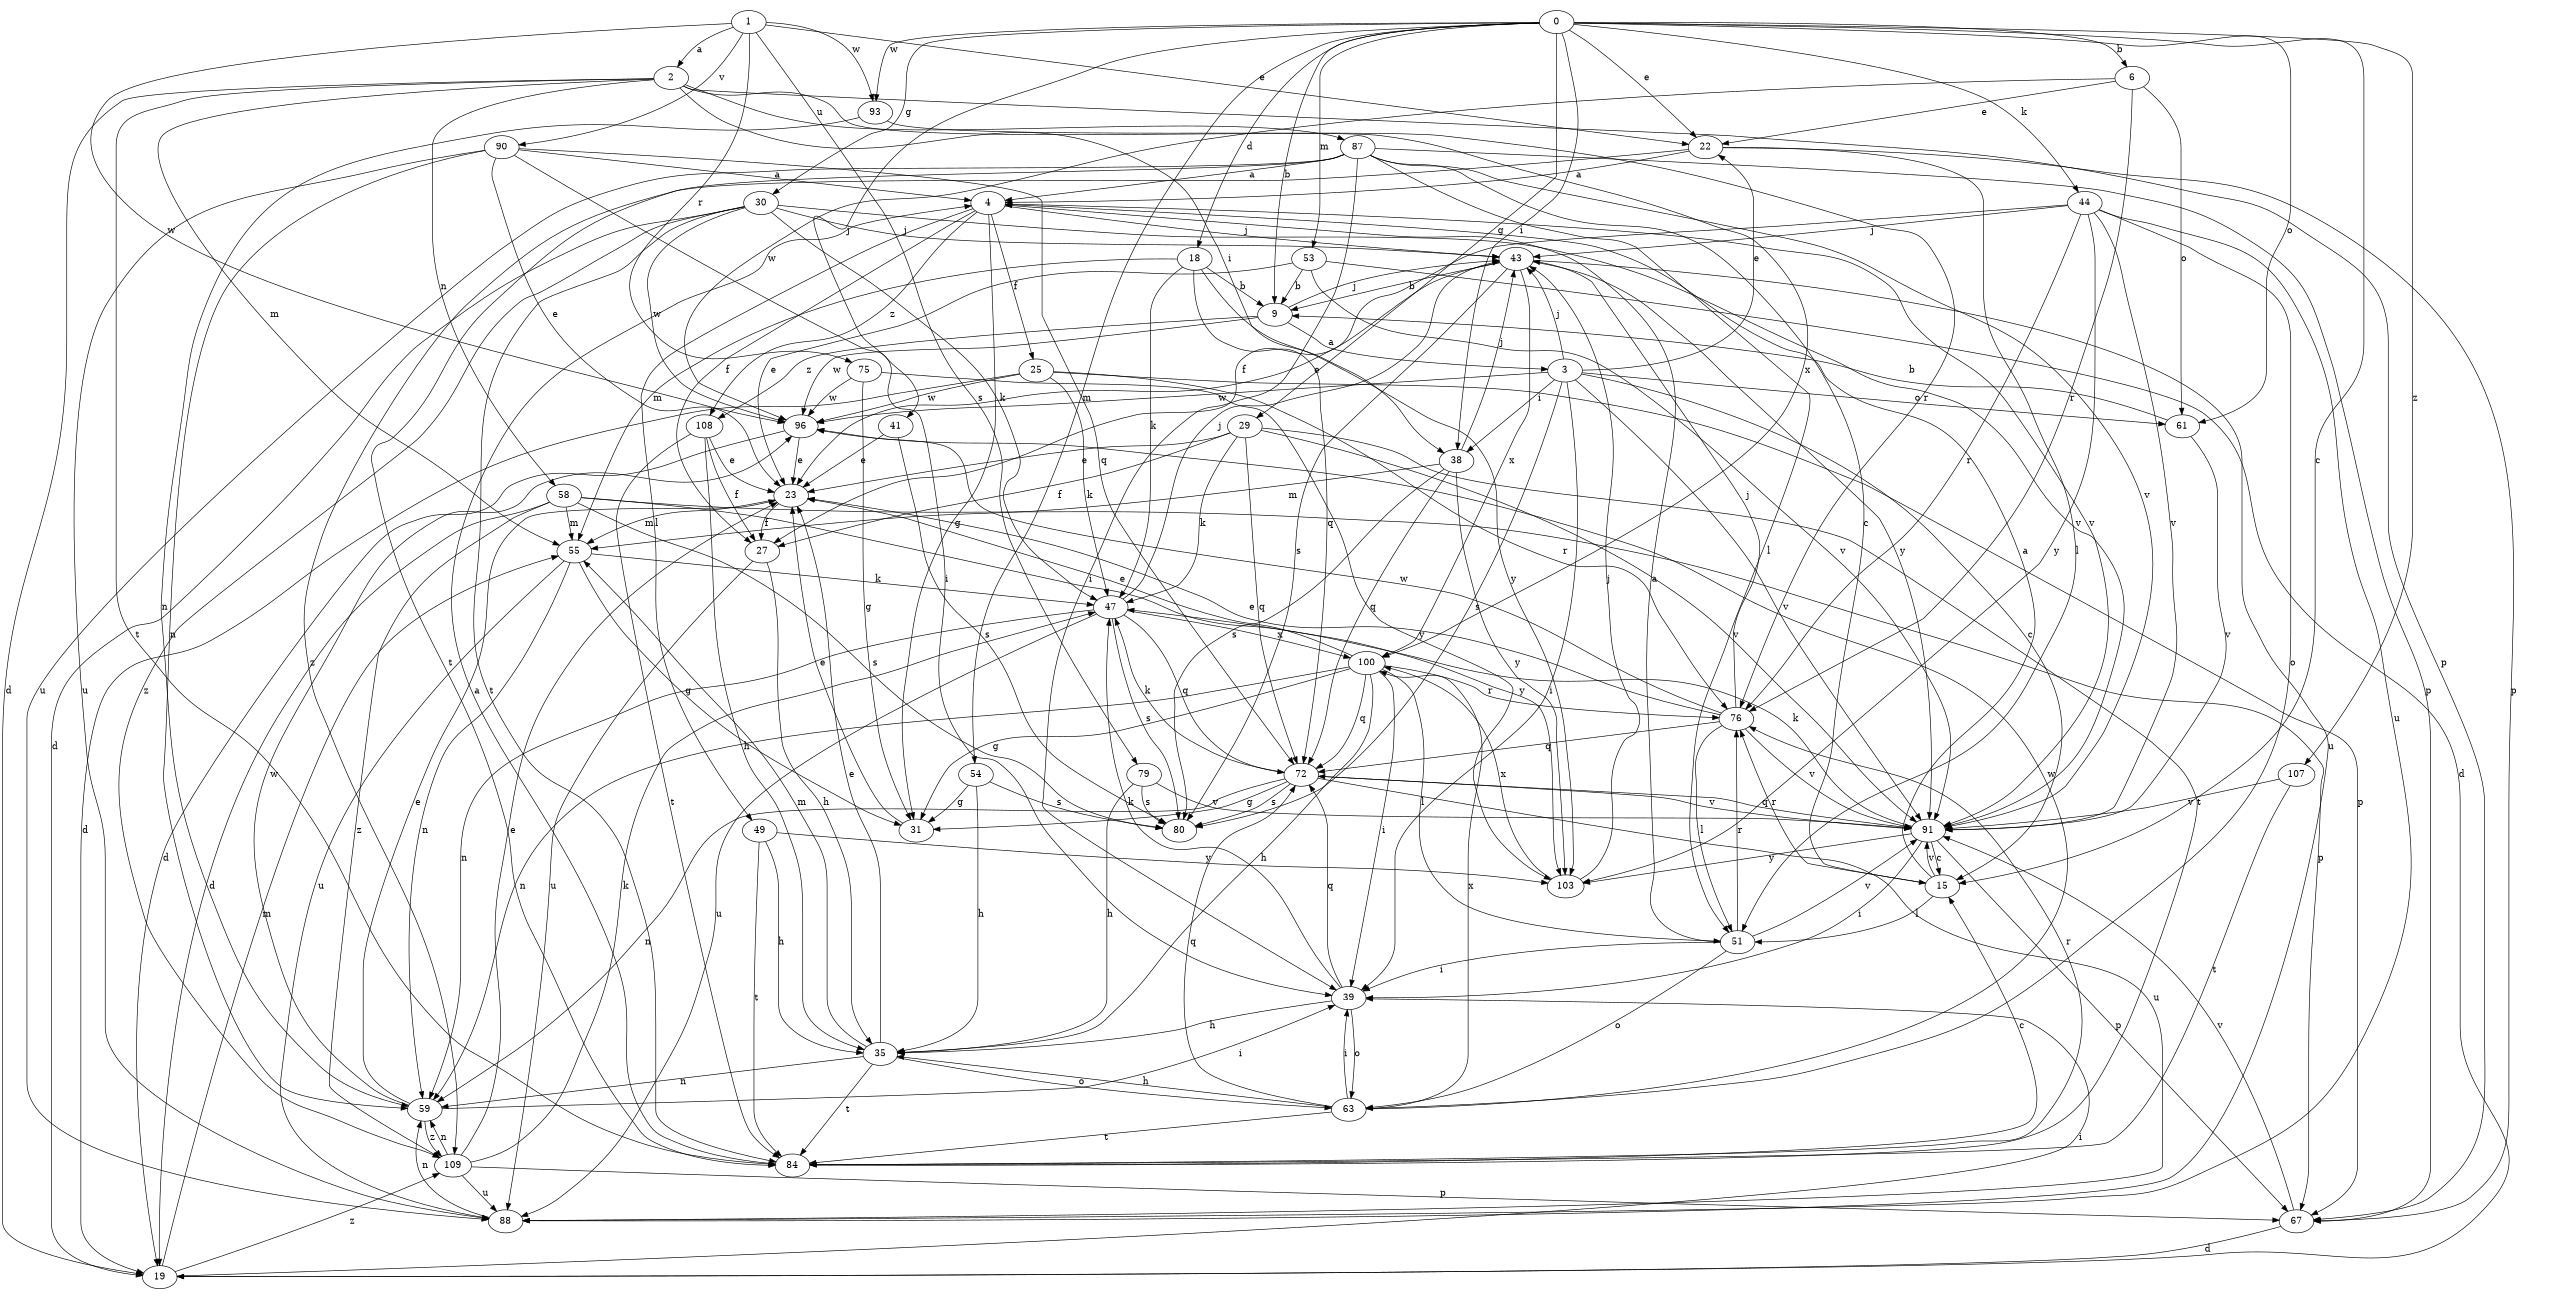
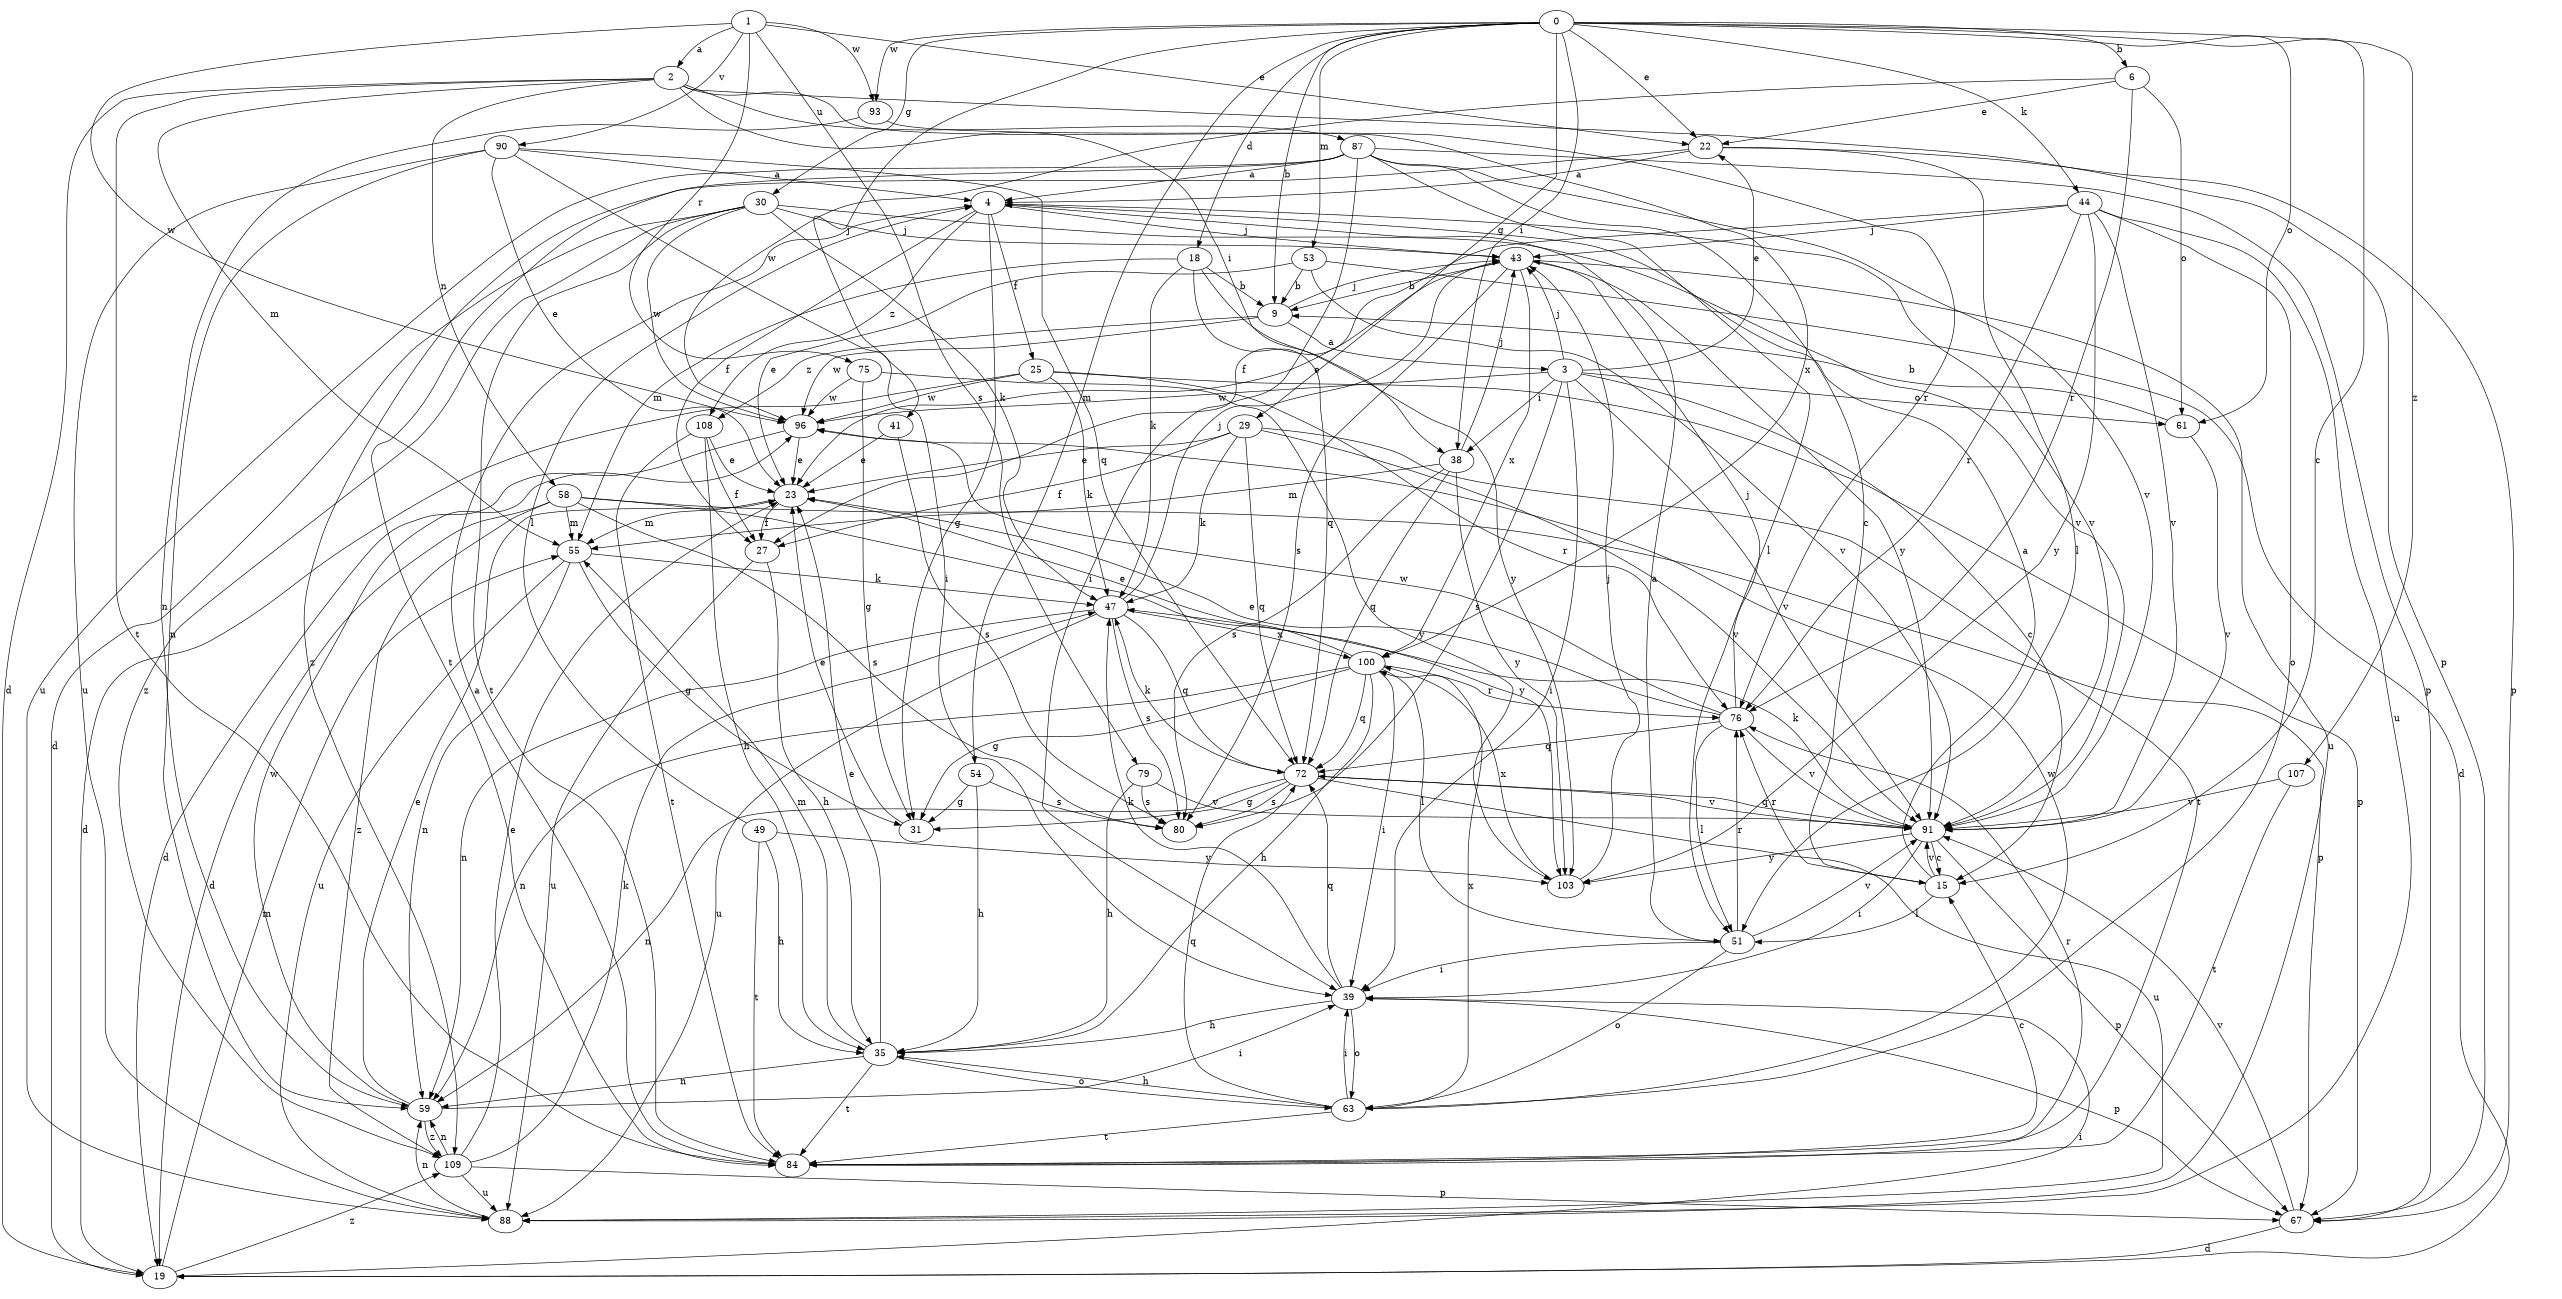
edge "4" -> "49": reversed
edge "39" -> "67": added, label "p"
